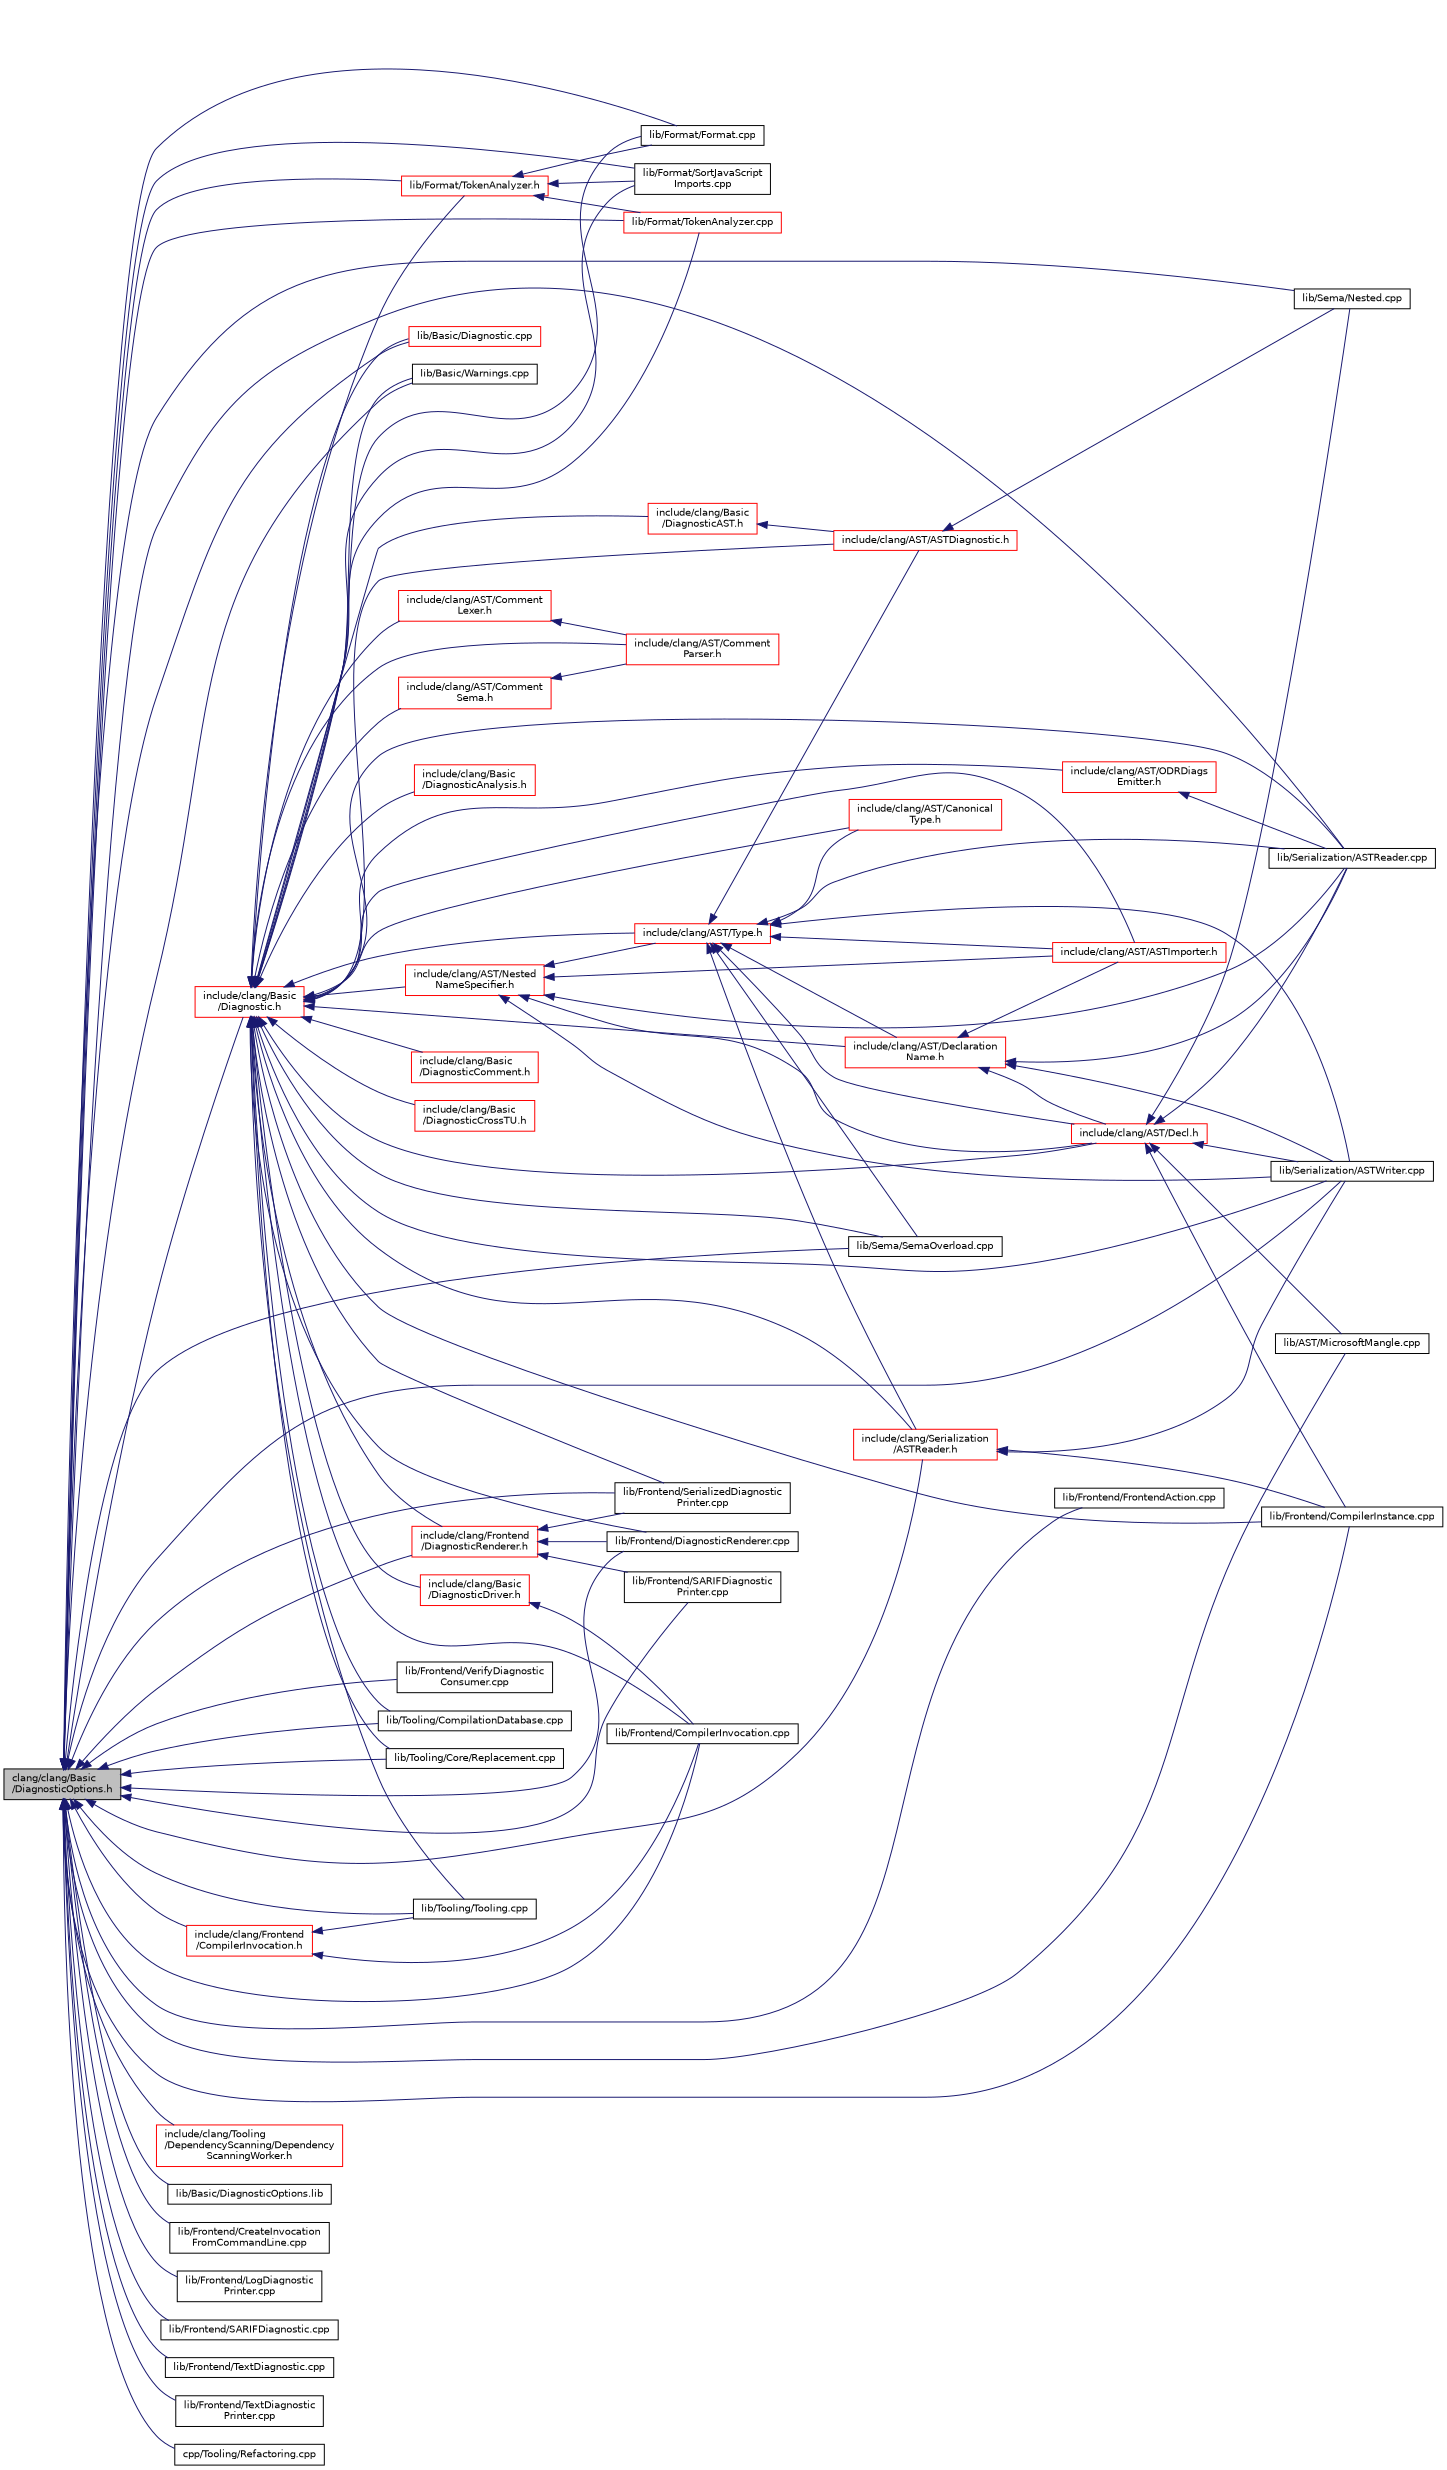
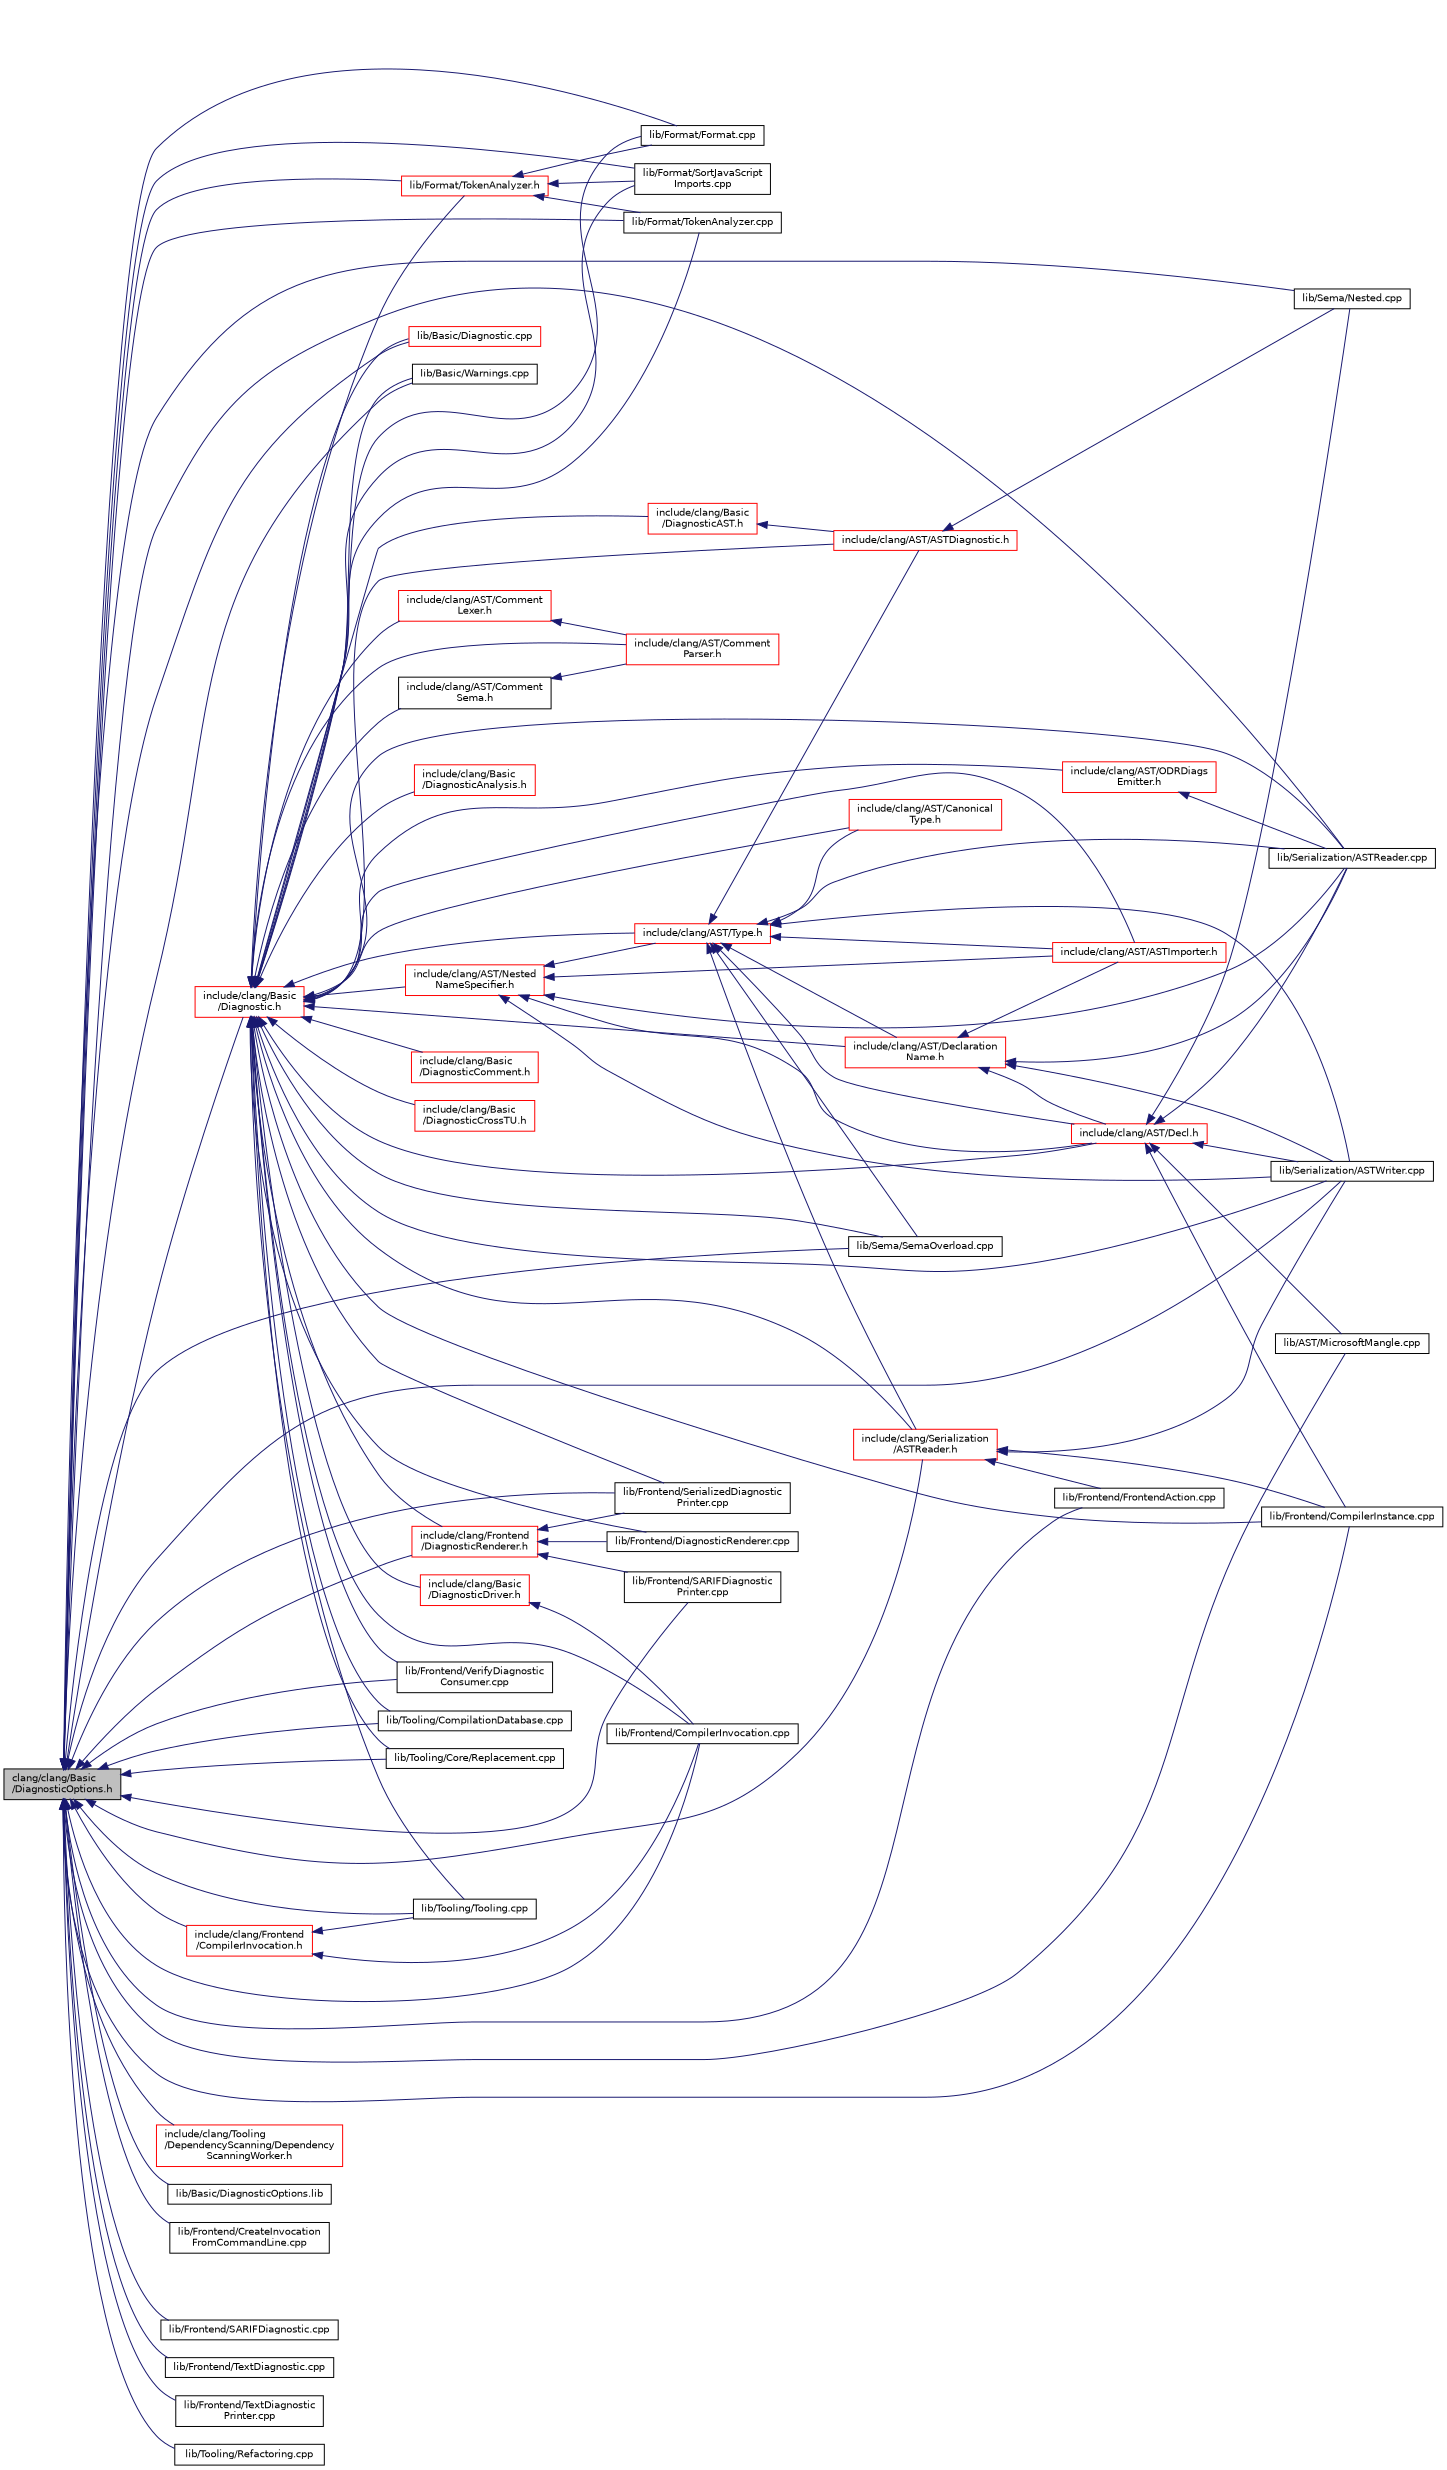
node "lib/Format/TokenAnalyzer.cpp": color red -> black
node "include/clang/AST/Comment Sema.h": color red -> black
edge "lib/Frontend/FrontendAction.cpp" -> "include/clang/Serialization /ASTReader.h": added
edge "lib/Frontend/VerifyDiagnostic Consumer.cpp" -> "include/clang/Basic /Diagnostic.h": added
edge "lib/Frontend/DiagnosticRenderer.cpp" -> "clang/clang/Basic /DiagnosticOptions.h": removed
node "lib/Frontend/LogDiagnostic Printer.cpp": removed
node "cpp/Tooling/Refactoring.cpp": label "cpp/Tooling/Refactoring.cpp" -> "lib/Tooling/Refactoring.cpp"
